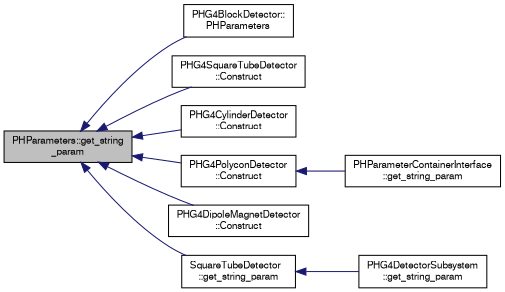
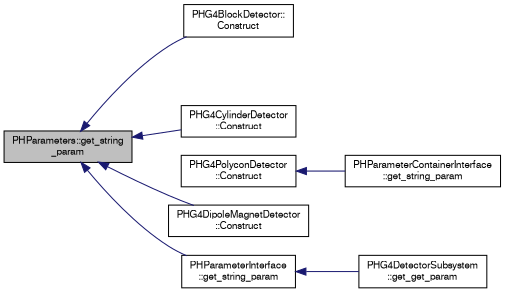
node "PHG4BlockDetector:: PHParameters": label "PHG4BlockDetector:: PHParameters" -> "PHG4BlockDetector:: Construct"
node "PHG4SquareTubeDetector ::Construct": removed
edge "PHG4PolyconDetector ::Construct" -> "PHParameters::get_string _param": removed
node "SquareTubeDetector ::get_string_param": label "SquareTubeDetector ::get_string_param" -> "PHParameterInterface ::get_string_param"
node "PHG4DetectorSubsystem ::get_string_param": label "PHG4DetectorSubsystem ::get_string_param" -> "PHG4DetectorSubsystem ::get_get_param"
